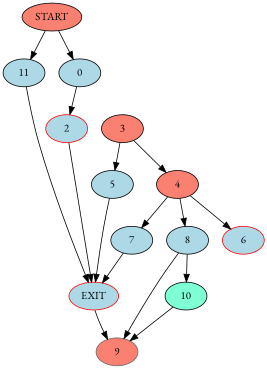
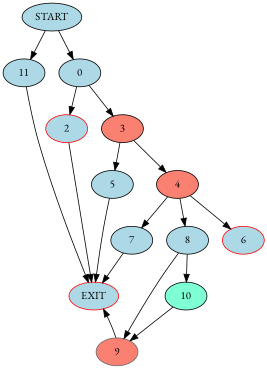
node "START": fillcolor salmon -> lightblue
edge "0" -> "3": added
edge "EXIT" -> "9": reversed
